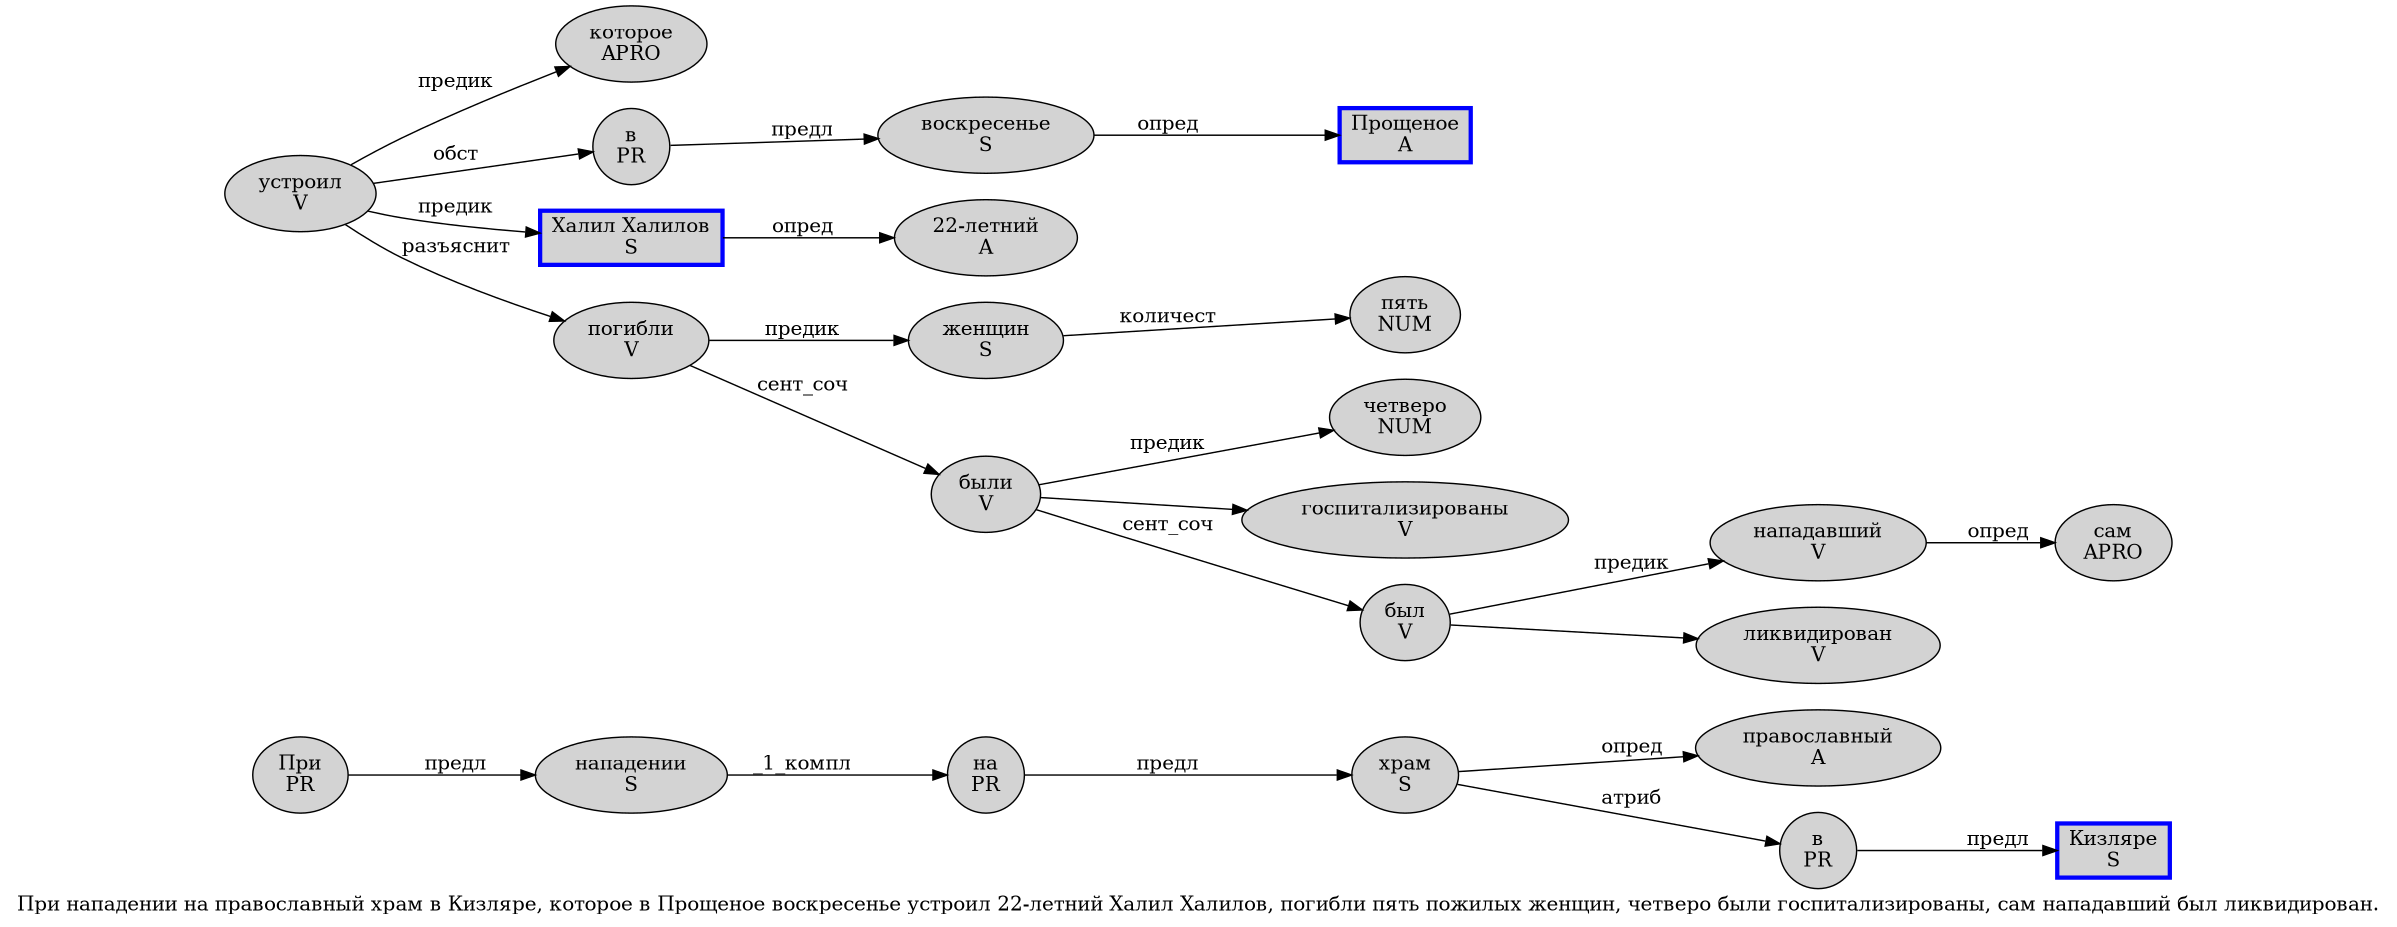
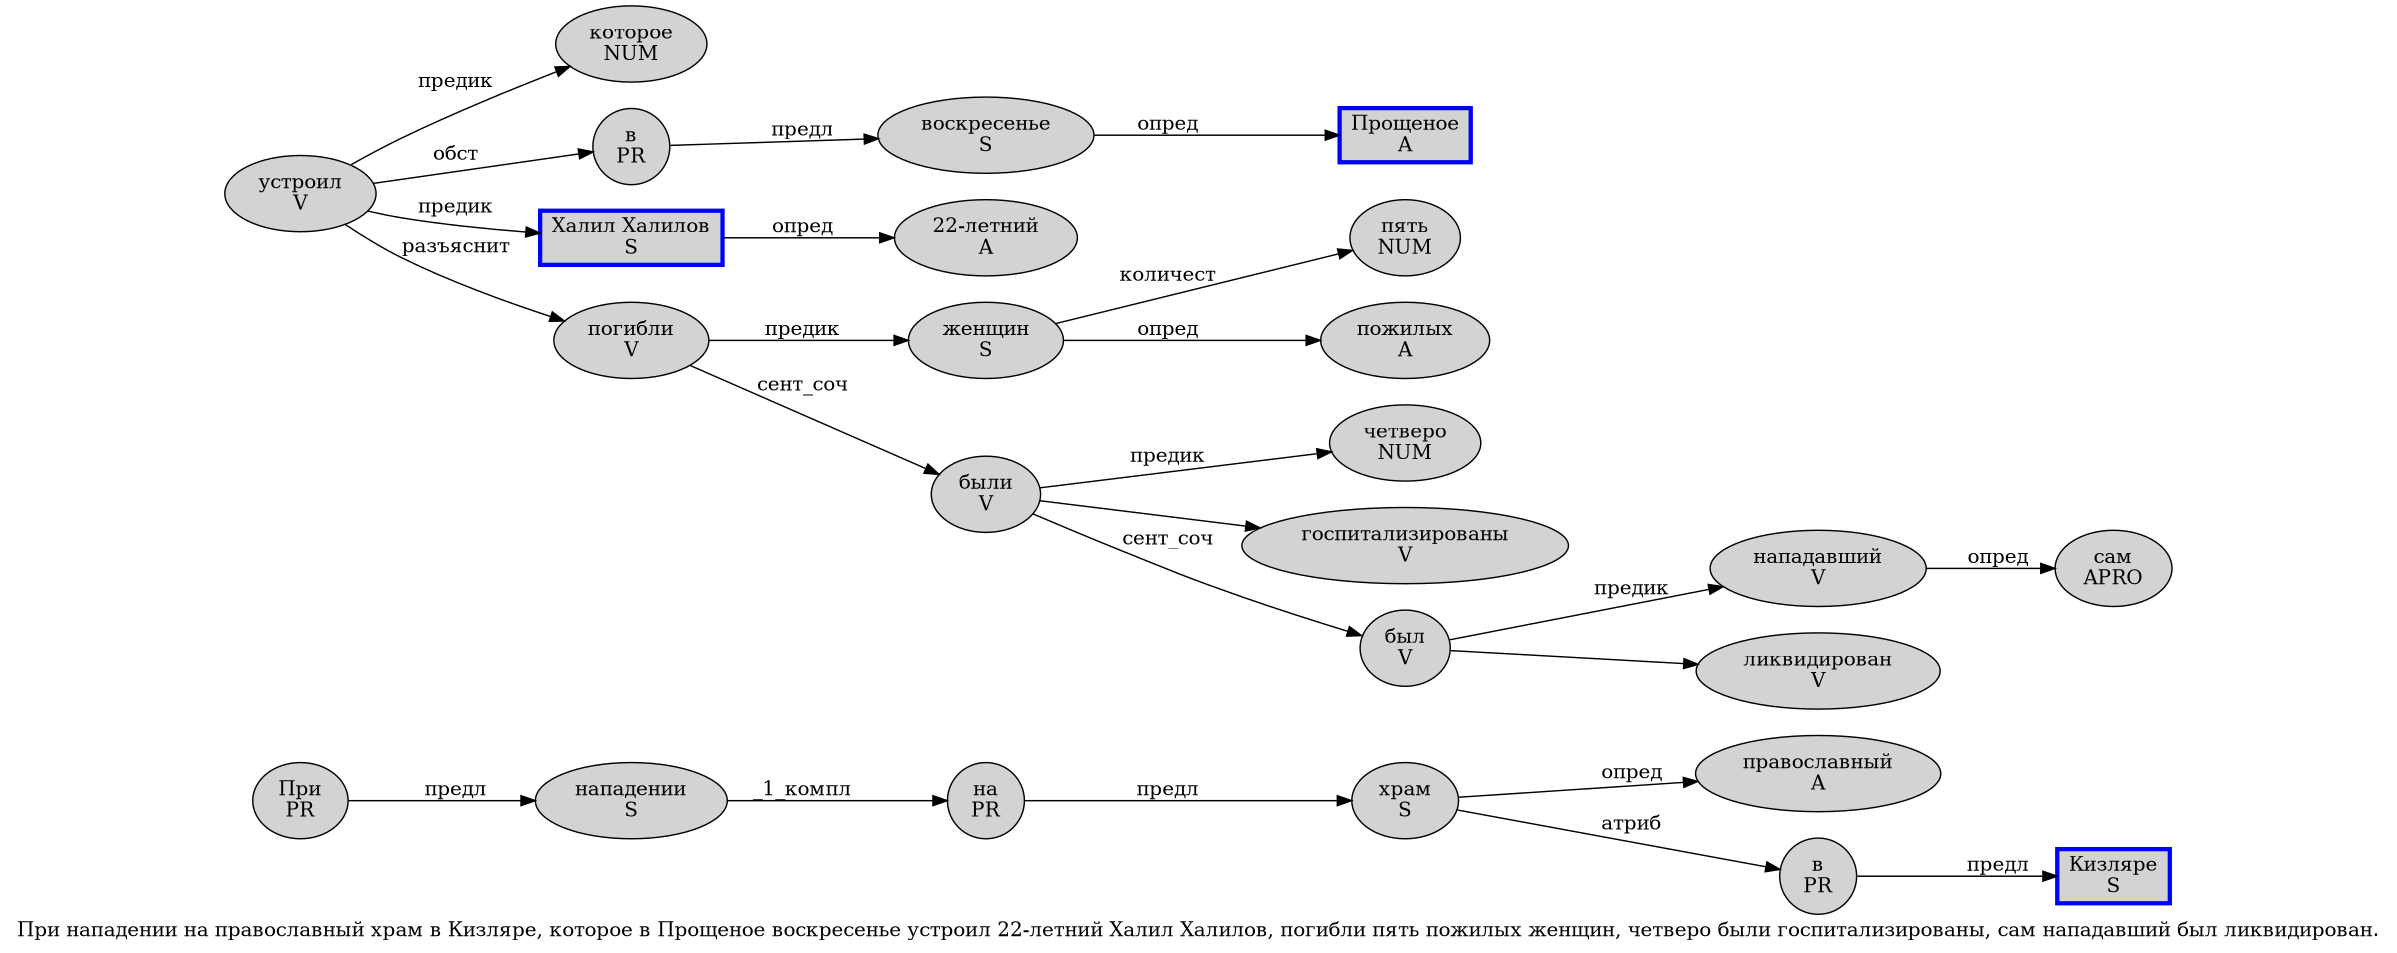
node "которое APRO": label "которое APRO" -> "которое NUM"
node "пожилых A": added
